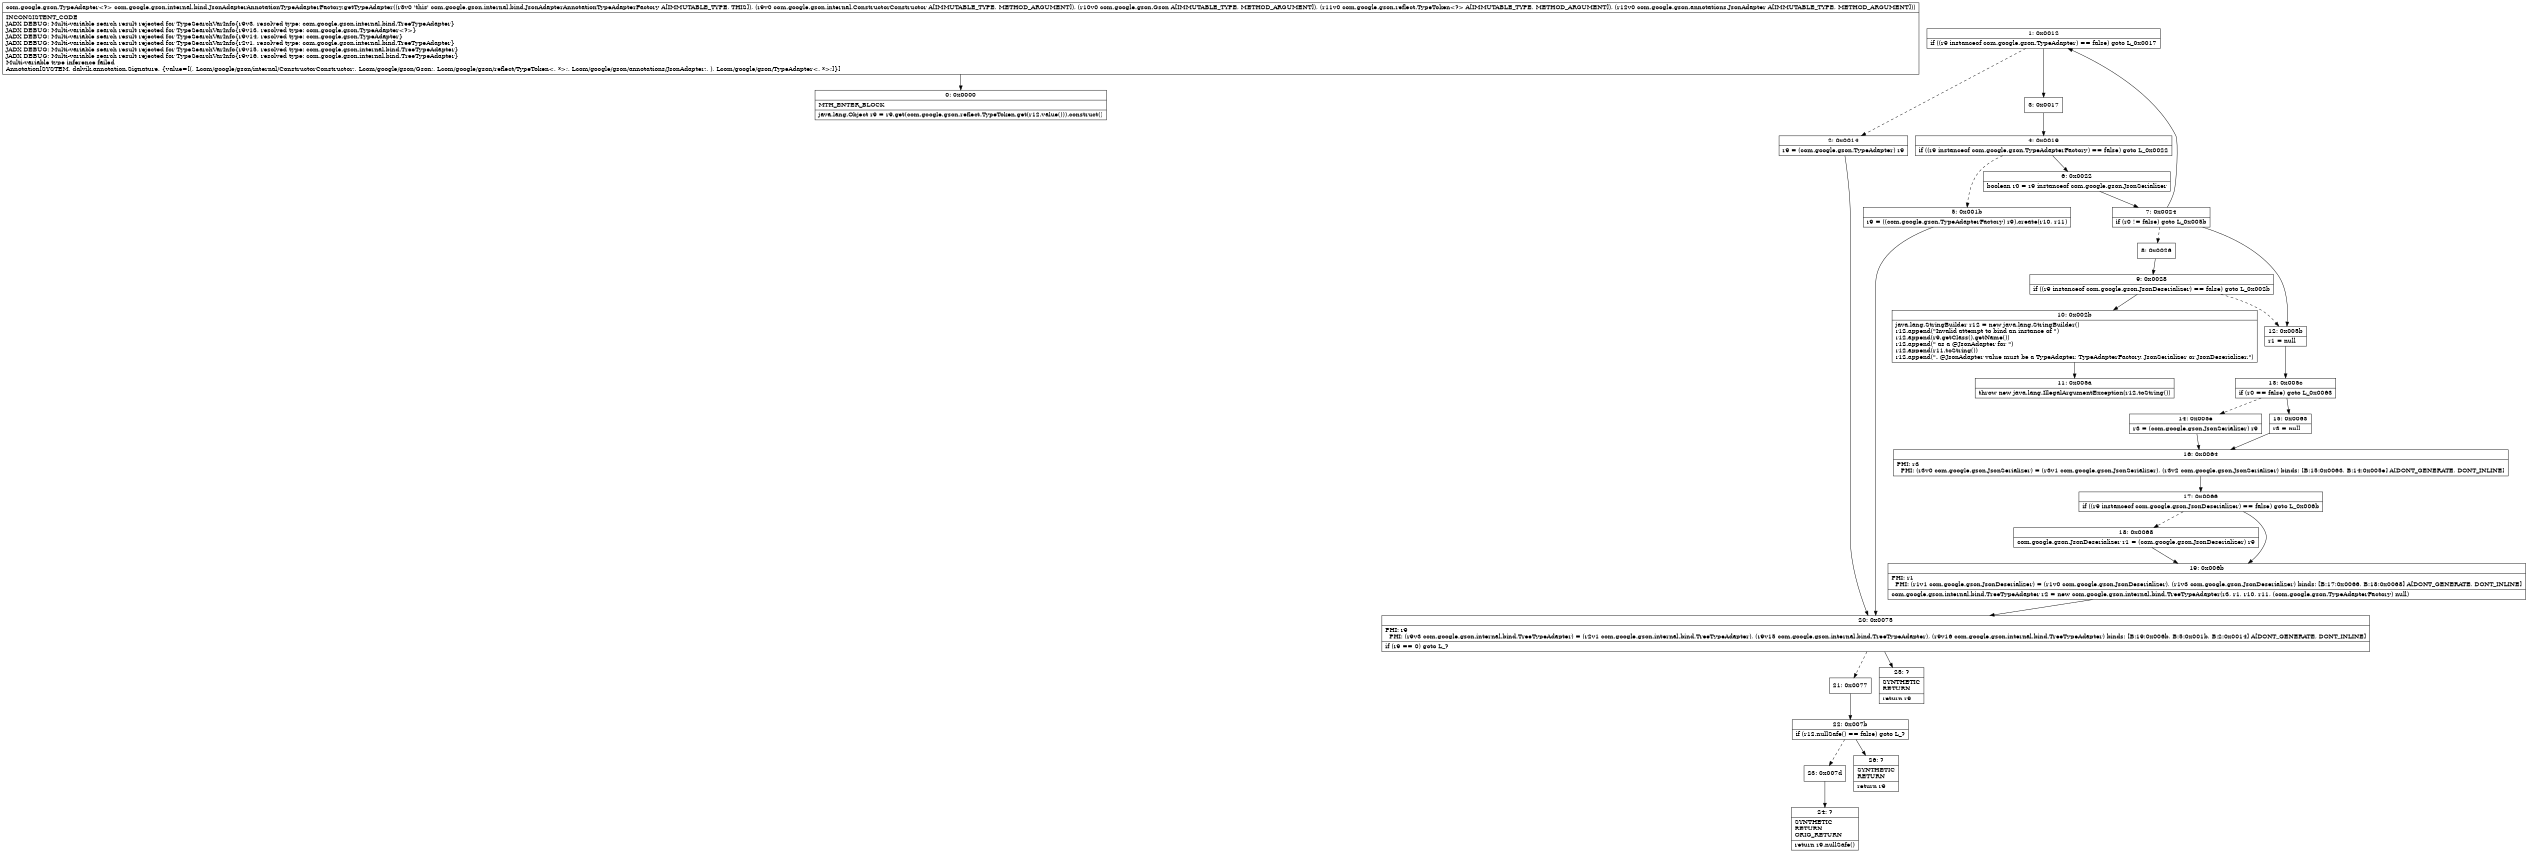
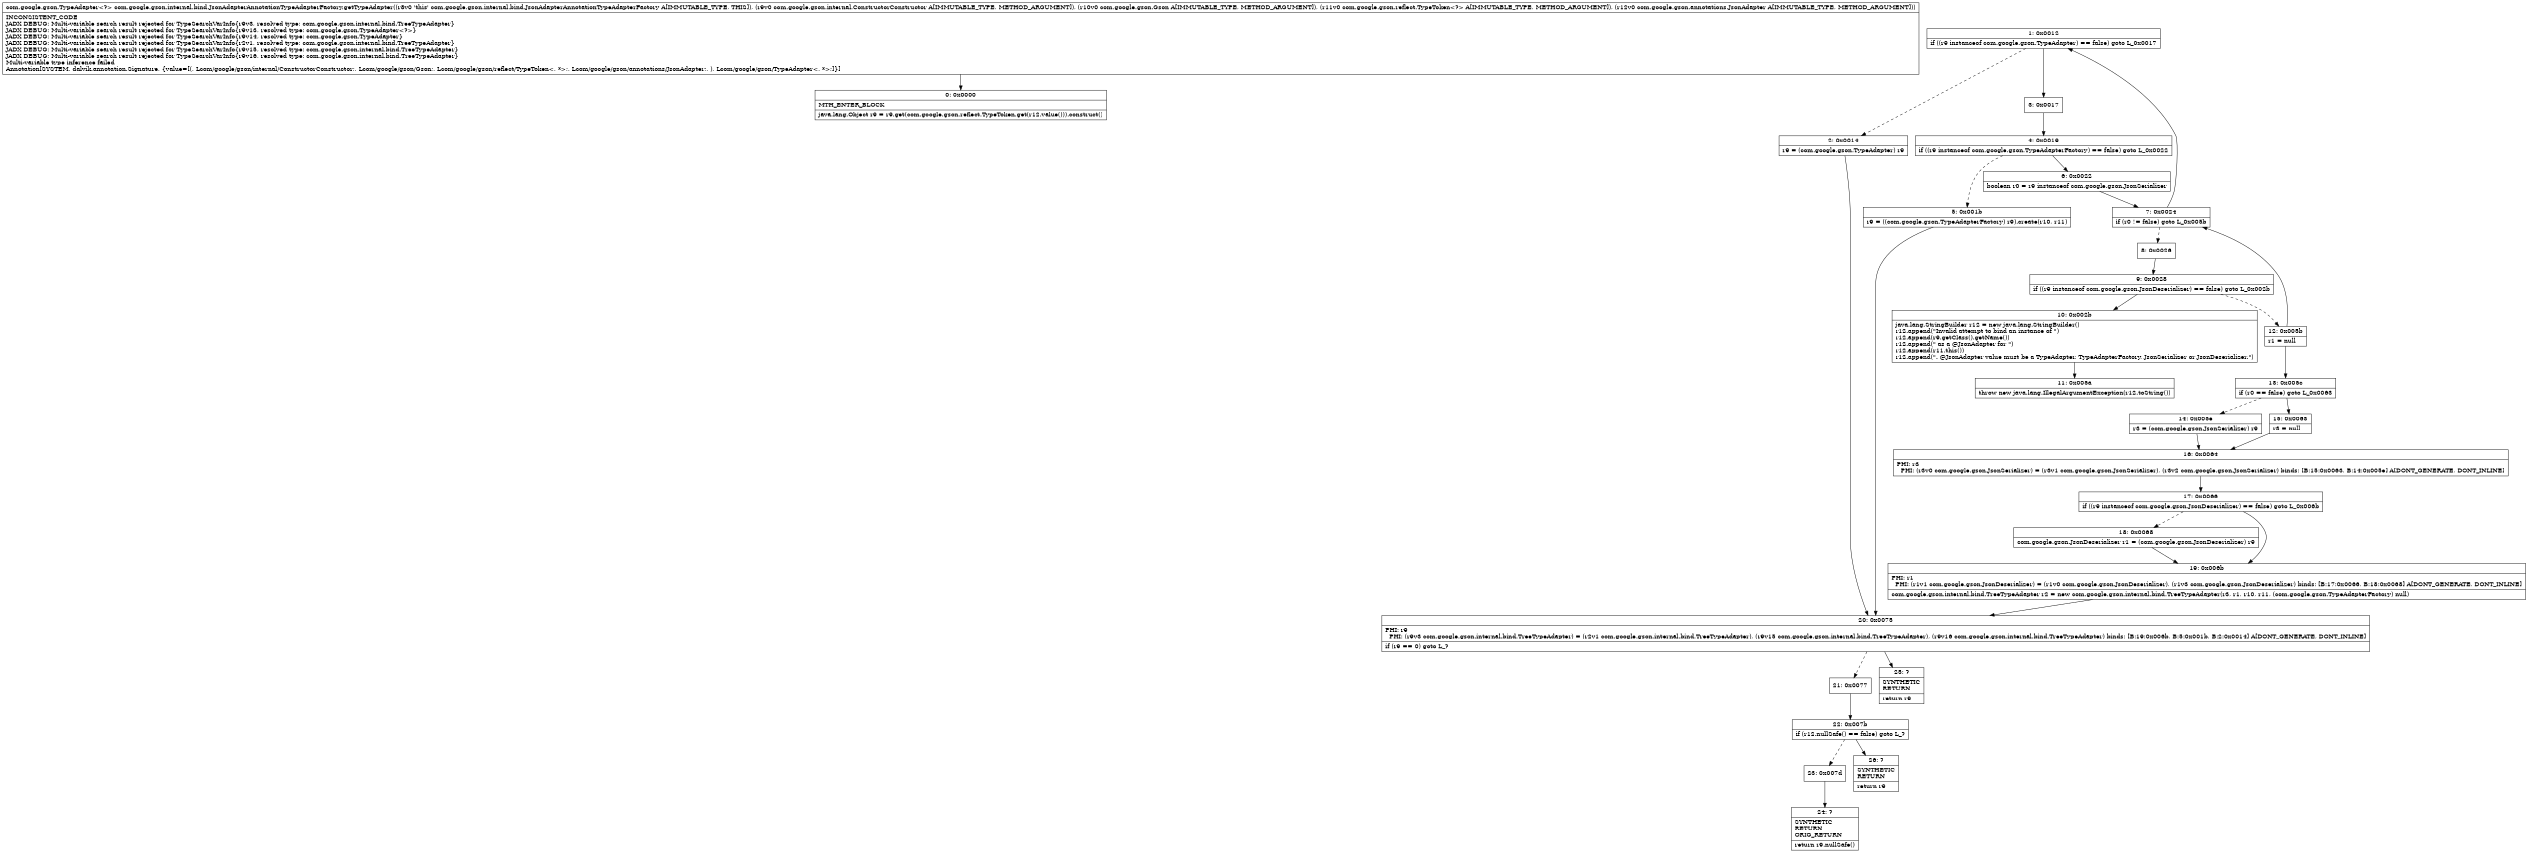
edge "7: 0x0024" -> "12: 0x005b": reversed
node "10: 0x002b": text "r12.append(r11.toString())" -> "r12.append(r11.this())"
